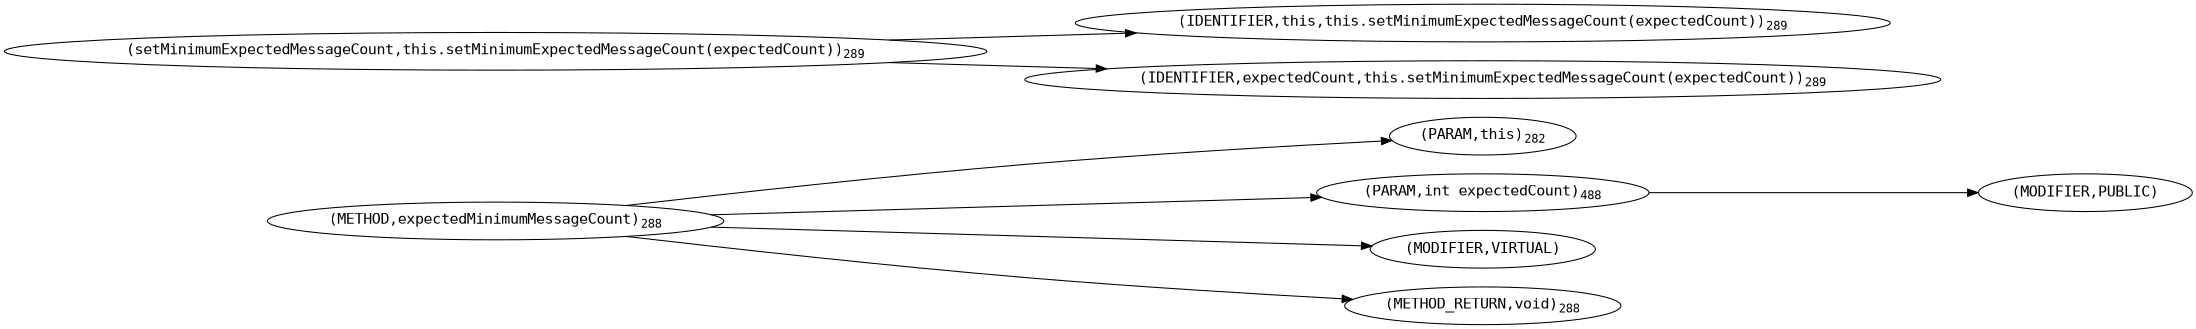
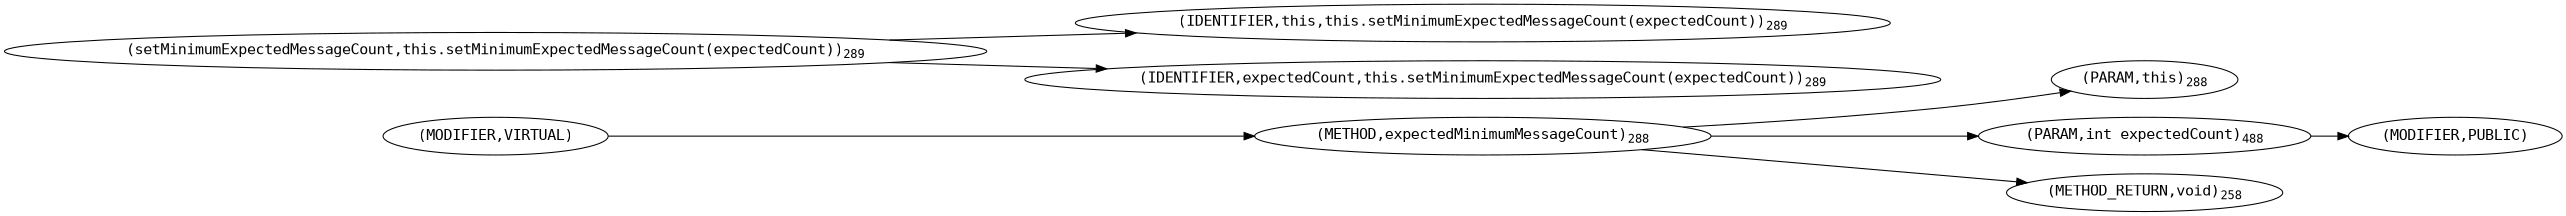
node "(PARAM,this)": text "282" -> "288"
edge "(METHOD,expectedMinimumMessageCount)" -> "(MODIFIER,VIRTUAL)": reversed
node "(METHOD_RETURN,void)": text "288" -> "258"
